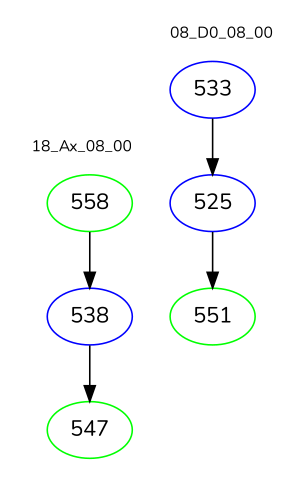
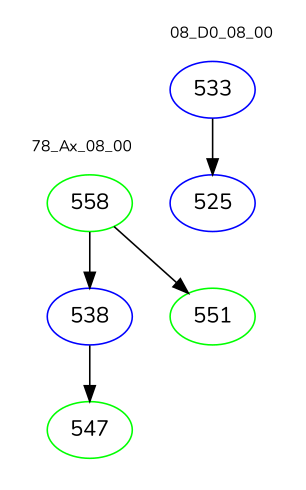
cluster "18_Ax_08_00": label "18_Ax_08_00" -> "78_Ax_08_00"
edge "525" -> "551": now "558" -> "551"
